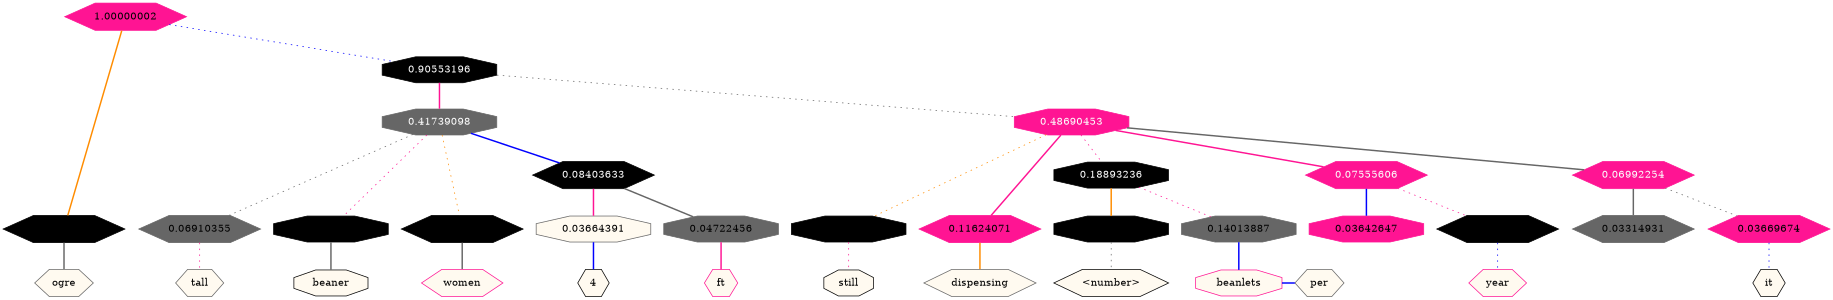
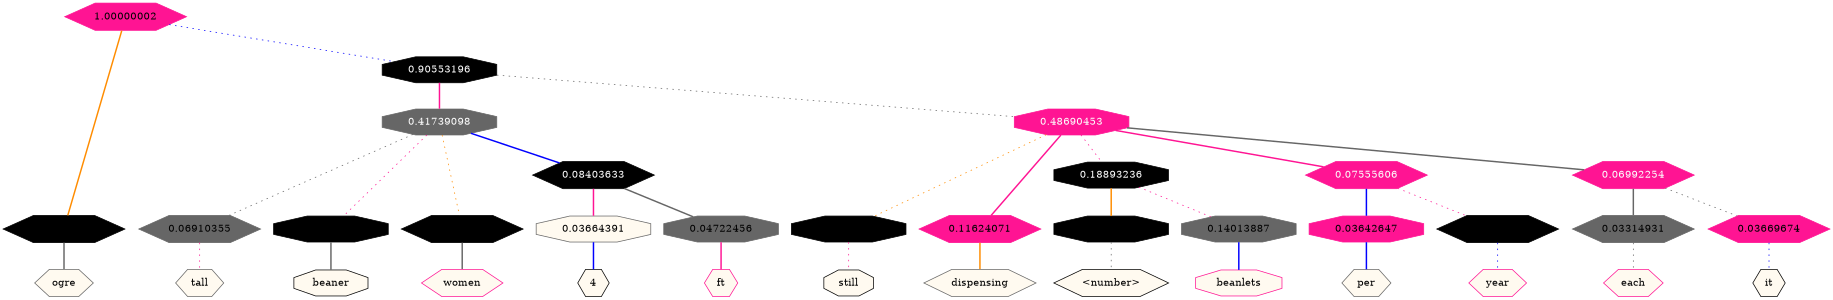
edge "beanlets" -- "per": now "0.03642647" -- "per"
node "each": added
